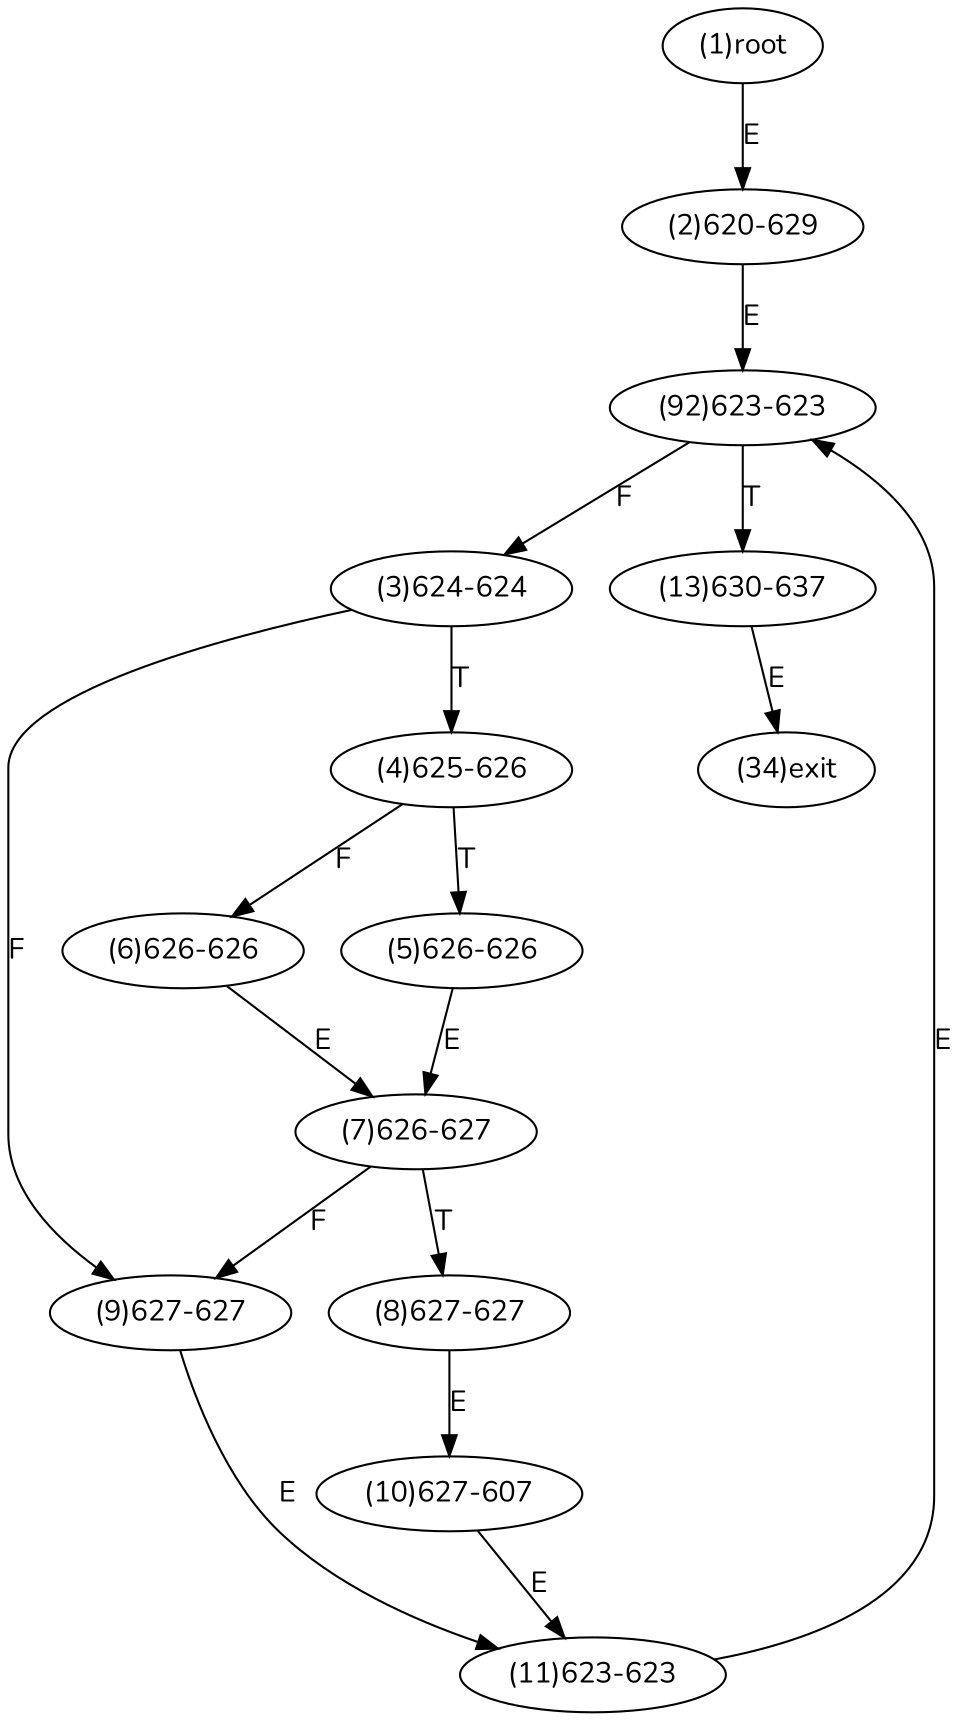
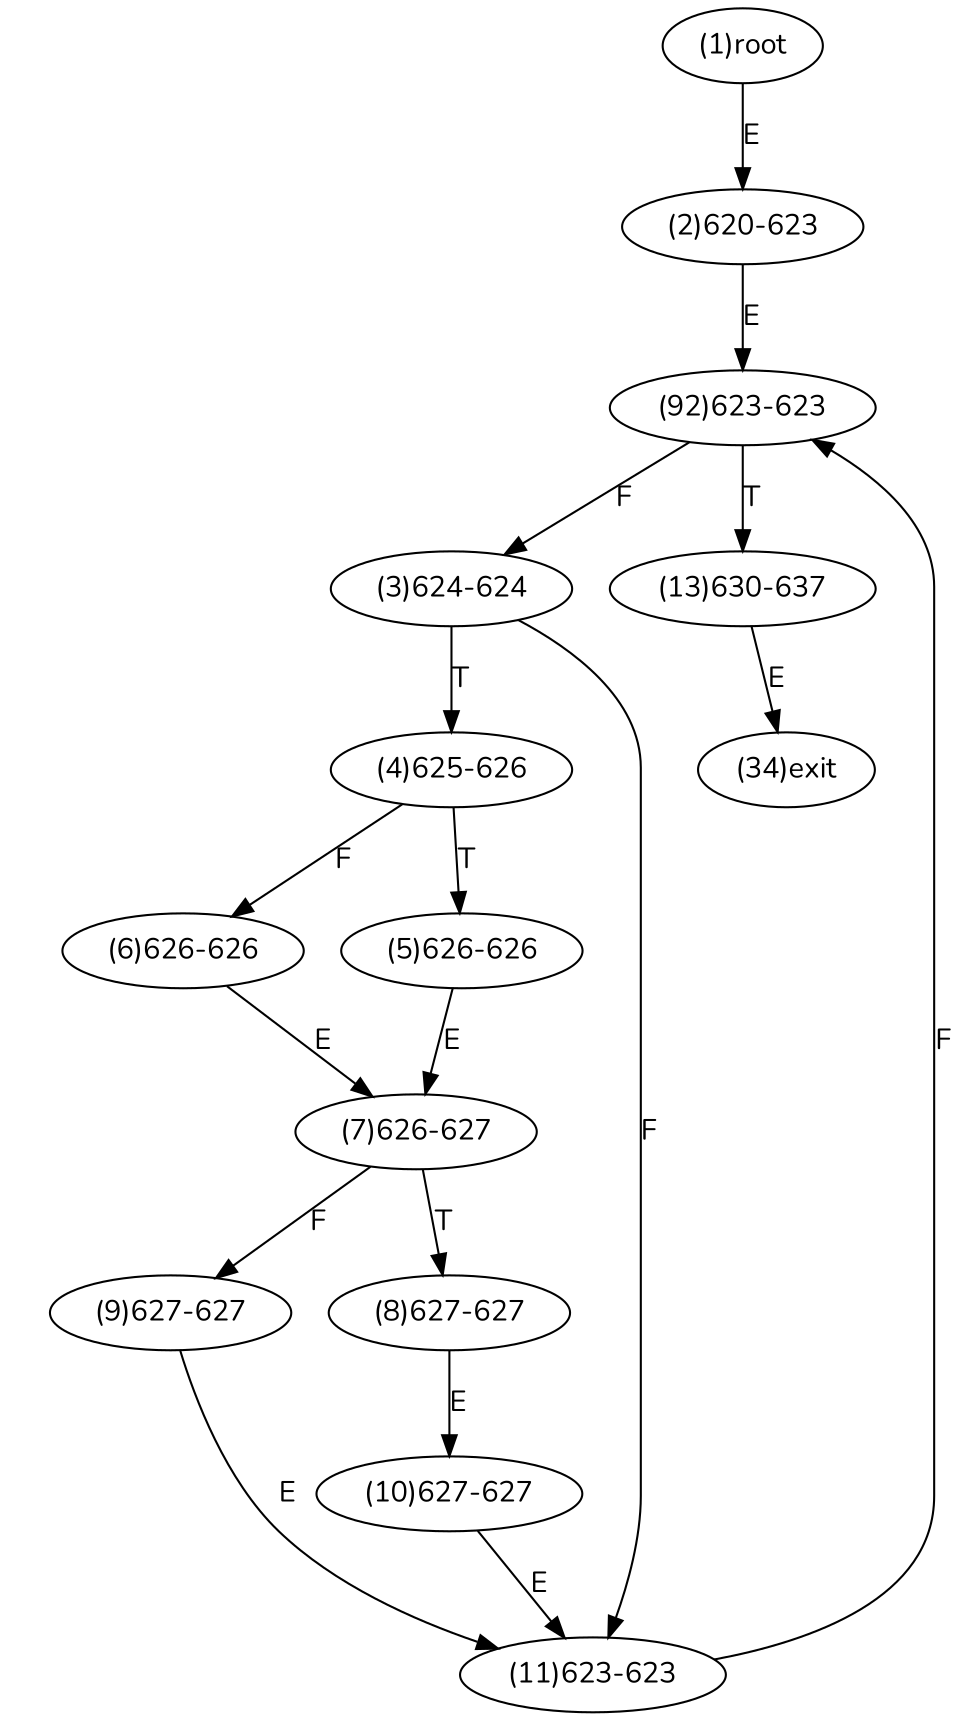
node "(2)620-629": label "(2)620-629" -> "(2)620-623"
edge "(3)624-624" -> "(9)627-627": now "(3)624-624" -> "(11)623-623"
edge "(11)623-623" -> "(92)623-623": label "E" -> "F"
node "(10)627-607": label "(10)627-607" -> "(10)627-627"
